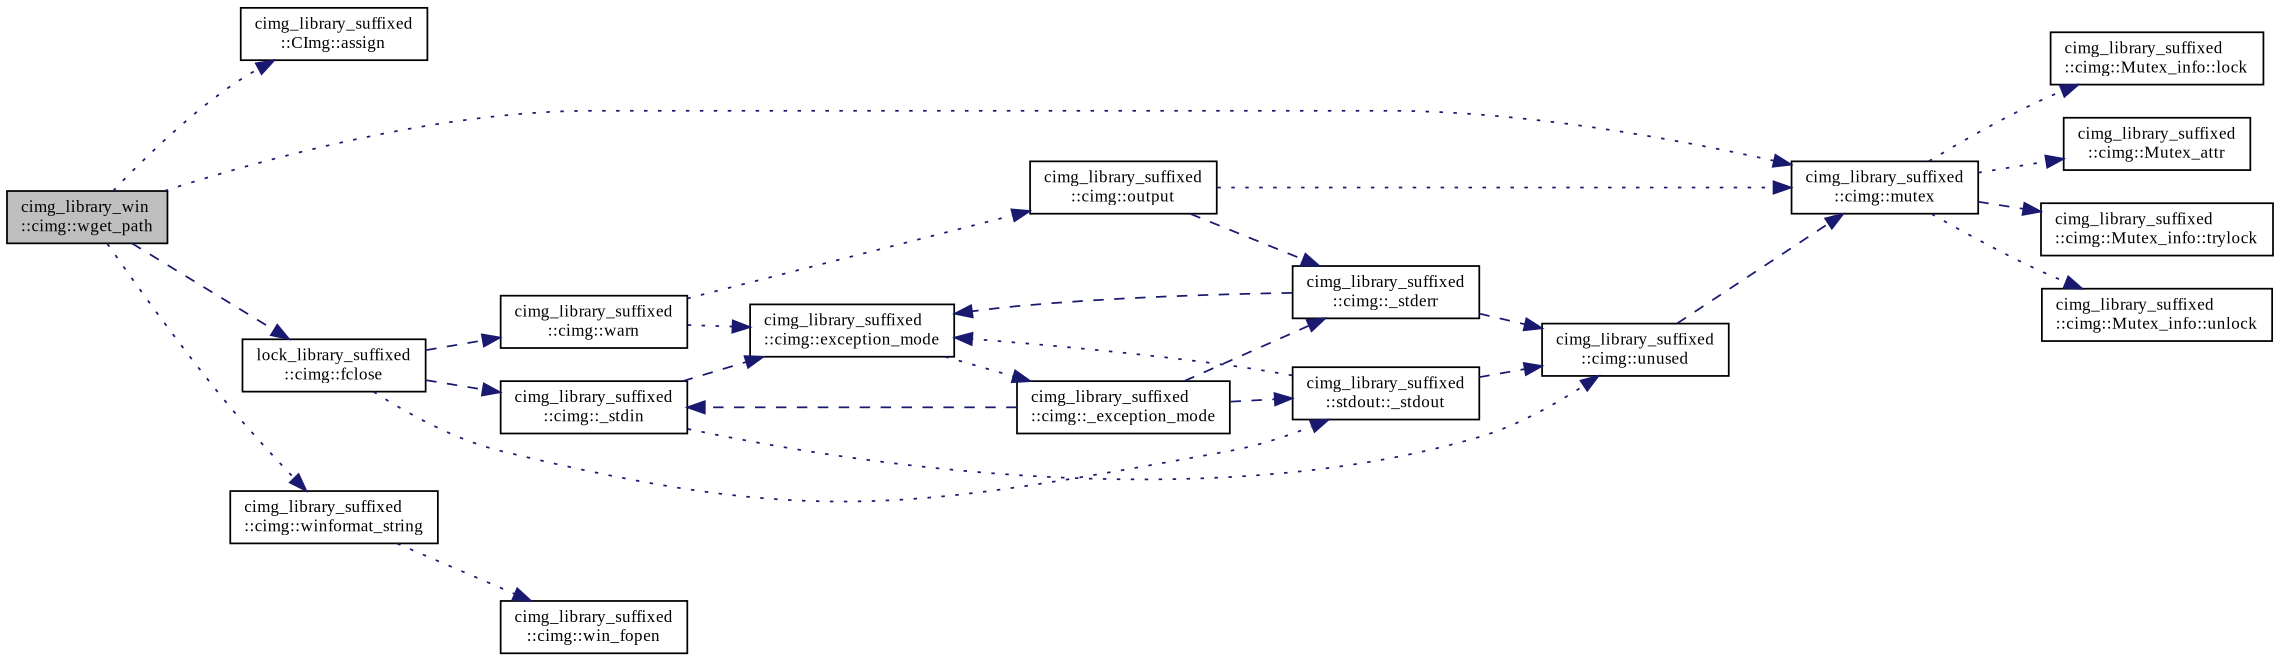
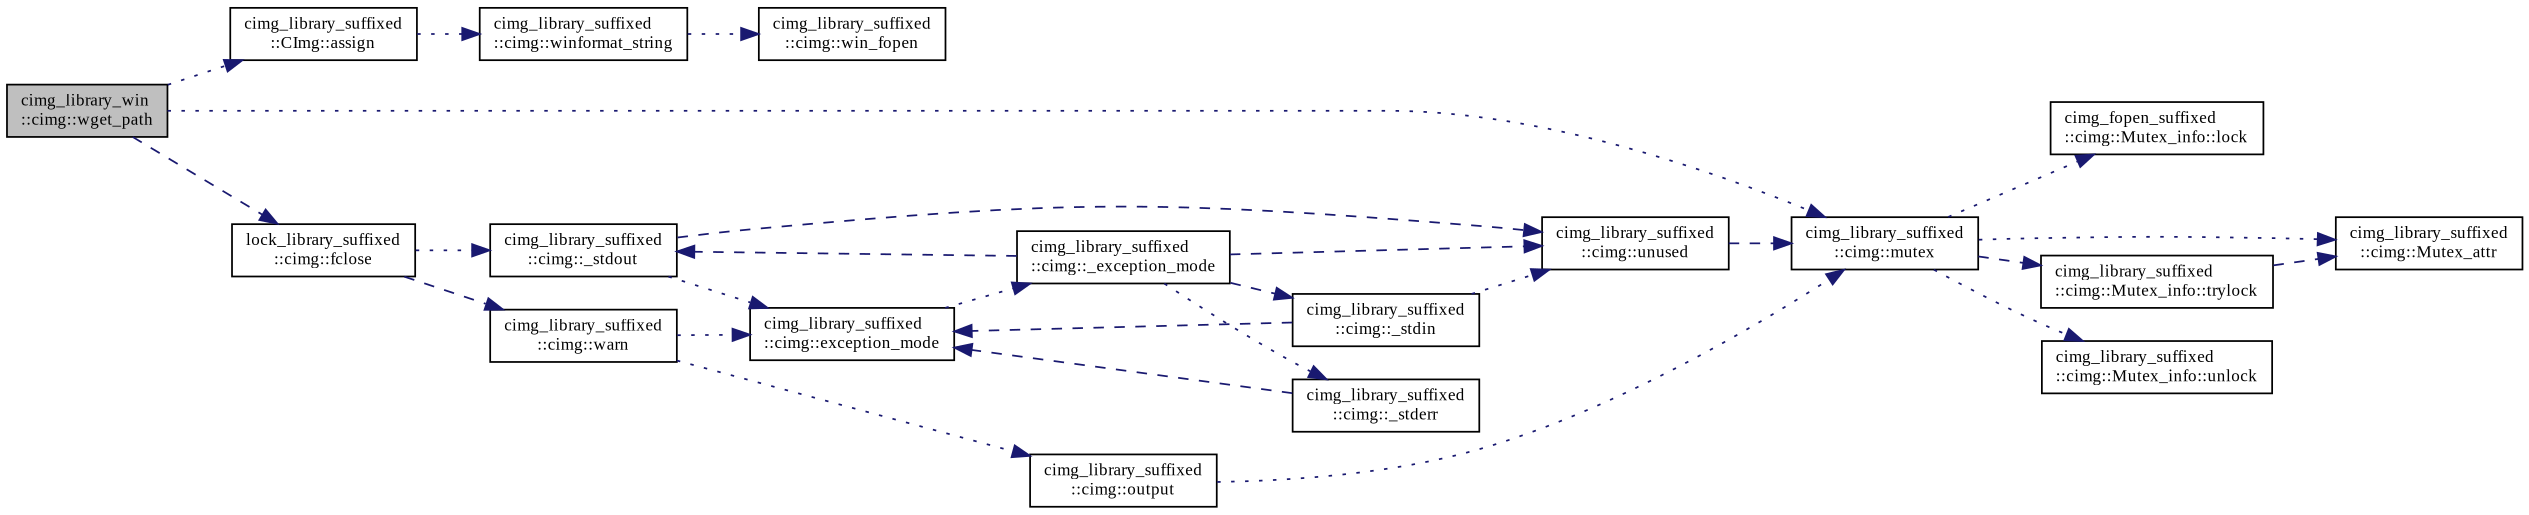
node "cimg_library_suffixed ::cimg::Mutex_info::lock": label "cimg_library_suffixed ::cimg::Mutex_info::lock" -> "cimg_fopen_suffixed ::cimg::Mutex_info::lock"
edge "cimg_library_suffixed ::cimg::output" -> "cimg_library_suffixed ::cimg::_stderr": removed
edge "cimg_library_suffixed ::cimg::Mutex_info::trylock" -> "cimg_library_suffixed ::cimg::Mutex_attr": added
edge "cimg_library_suffixed ::cimg::_stderr" -> "cimg_library_suffixed ::cimg::unused": now "cimg_library_suffixed ::cimg::_exception_mode" -> "cimg_library_suffixed ::cimg::unused"
edge "cimg_library_suffixed ::cimg::_exception_mode" -> "cimg_library_suffixed ::cimg::_stderr": style dashed -> dotted
edge "cimg_library_win ::cimg::wget_path" -> "cimg_library_suffixed ::cimg::winformat_string": now "cimg_library_suffixed ::CImg::assign" -> "cimg_library_suffixed ::cimg::winformat_string"
edge "lock_library_suffixed ::cimg::fclose" -> "cimg_library_suffixed ::cimg::_stdin": removed
node "cimg_library_suffixed ::stdout::_stdout": label "cimg_library_suffixed ::stdout::_stdout" -> "cimg_library_suffixed ::cimg::_stdout"
